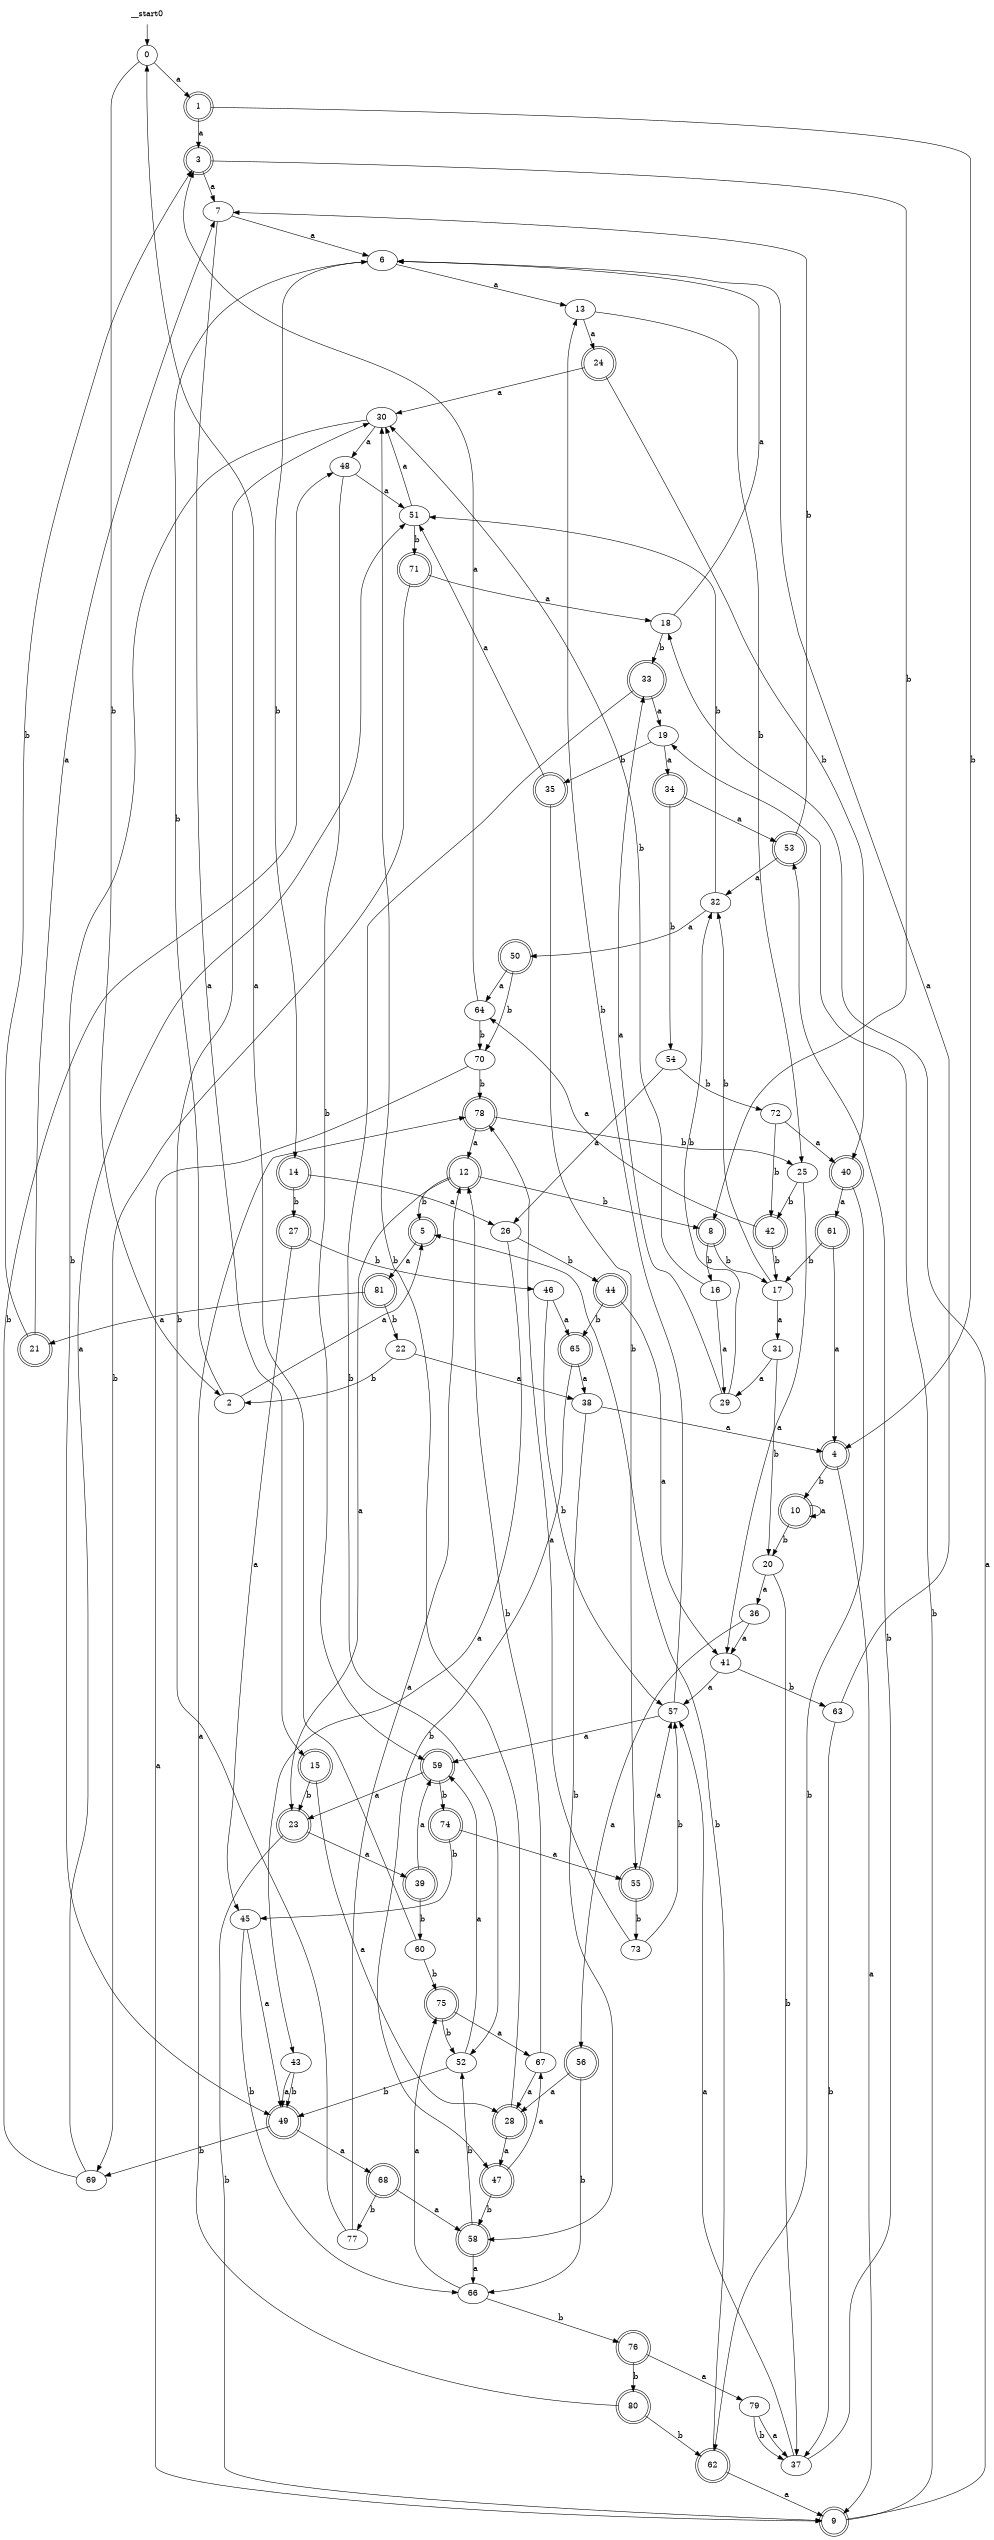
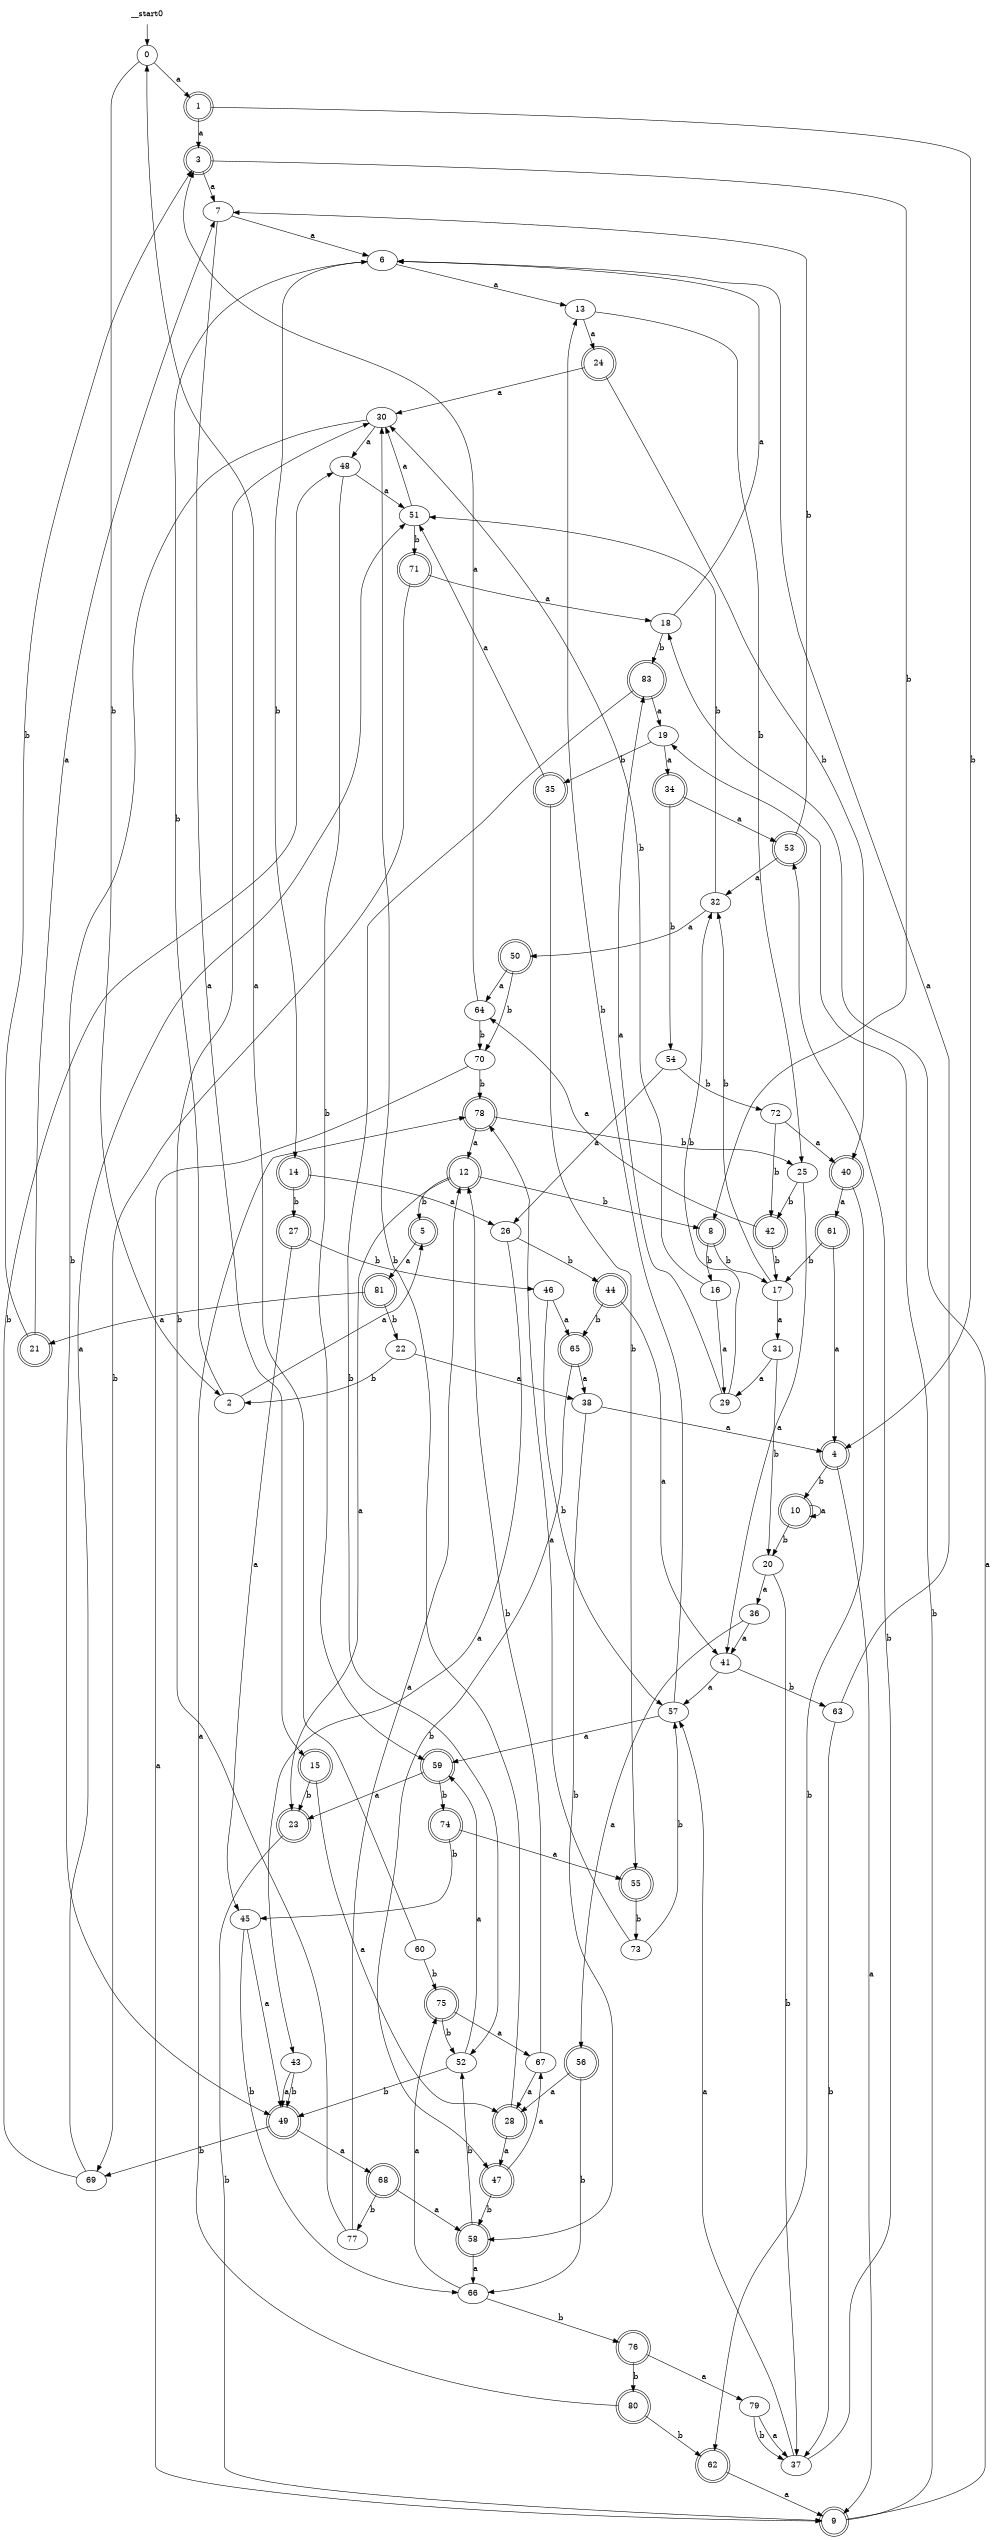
node "33": label "33" -> "83"
edge "62" -> "5": removed, label "b"
edge "55" -> "57": removed, label "a"
node "39": removed
